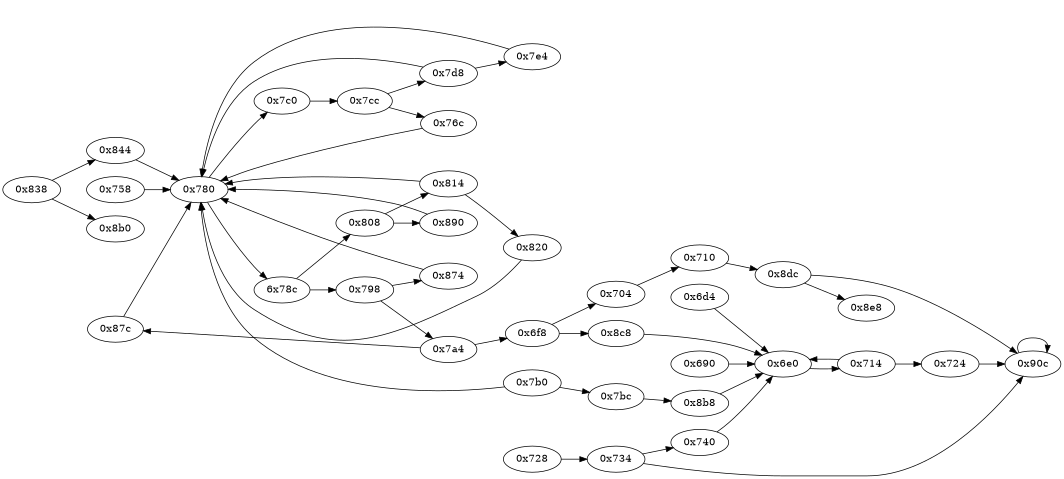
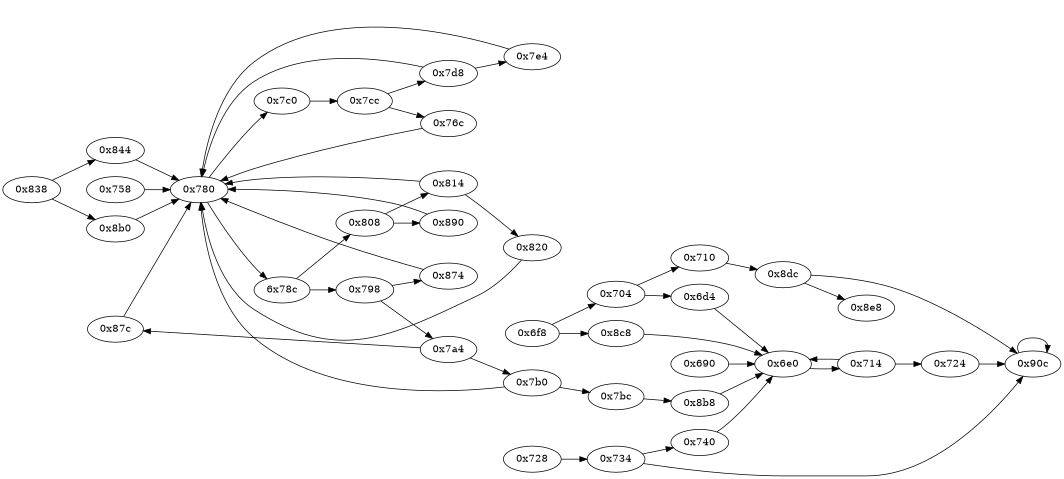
edge "0x8b0" -> "0x780": added
edge "0x704" -> "0x6d4": added
edge "0x7a4" -> "0x6f8": now "0x7a4" -> "0x7b0"
